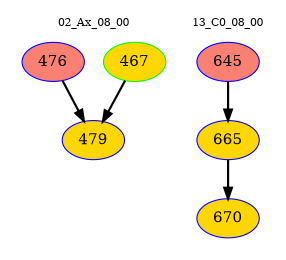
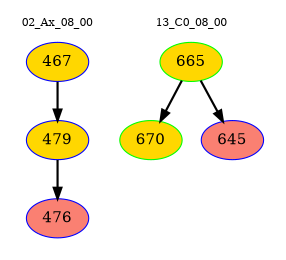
node "467": color green -> blue
edge "476" -> "479": reversed
edge "645" -> "665": reversed
node "665": color blue -> green
node "670": color blue -> green
